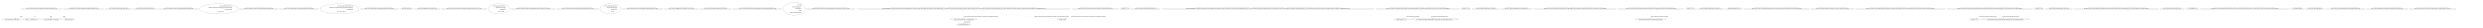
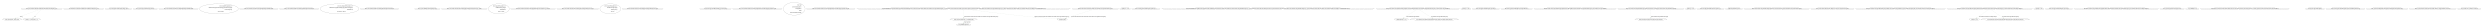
node "Entry object.GetType()": removed
node "Entry System.Type.MakeGenericType(params System.Type[])": removed
node "Exit lambda expression": removed
node "Entry System.Func<T, TResult>.Invoke(T)": added
node "return resourceKey + PluralPostfix;": removed
node "return resourceKey;": removed
